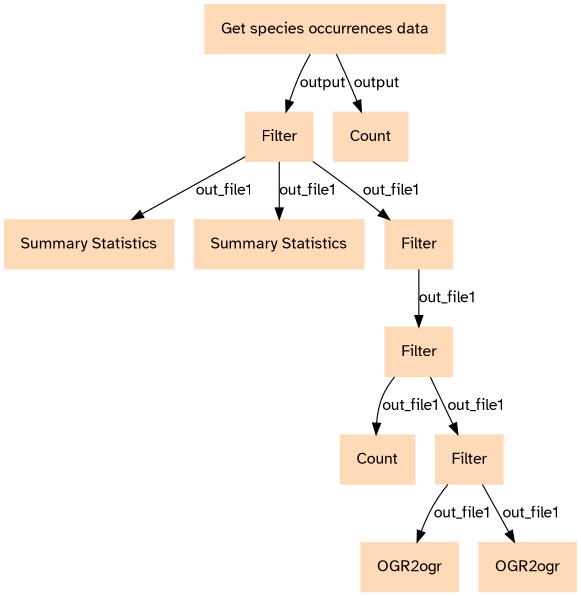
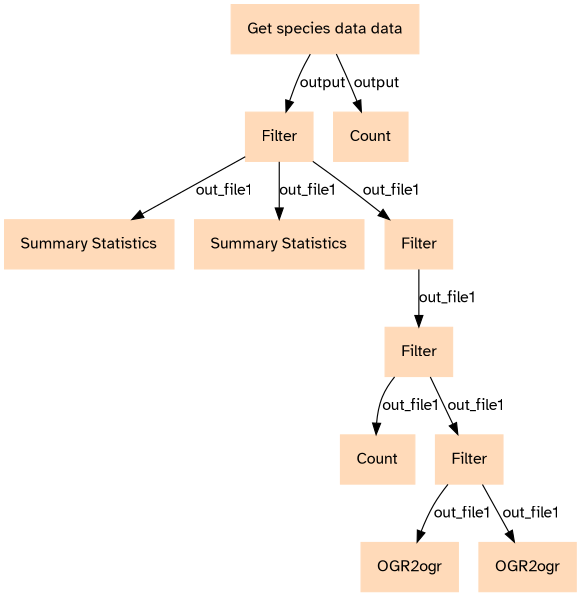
node "Get species occurrences data": label "Get species occurrences data" -> "Get species data data"
